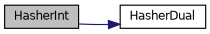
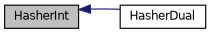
edge "HasherInt" -> "HasherDual": reversed
